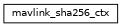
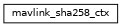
node "mavlink_sha256_ctx": label "mavlink_sha256_ctx" -> "mavlink_sha258_ctx"
